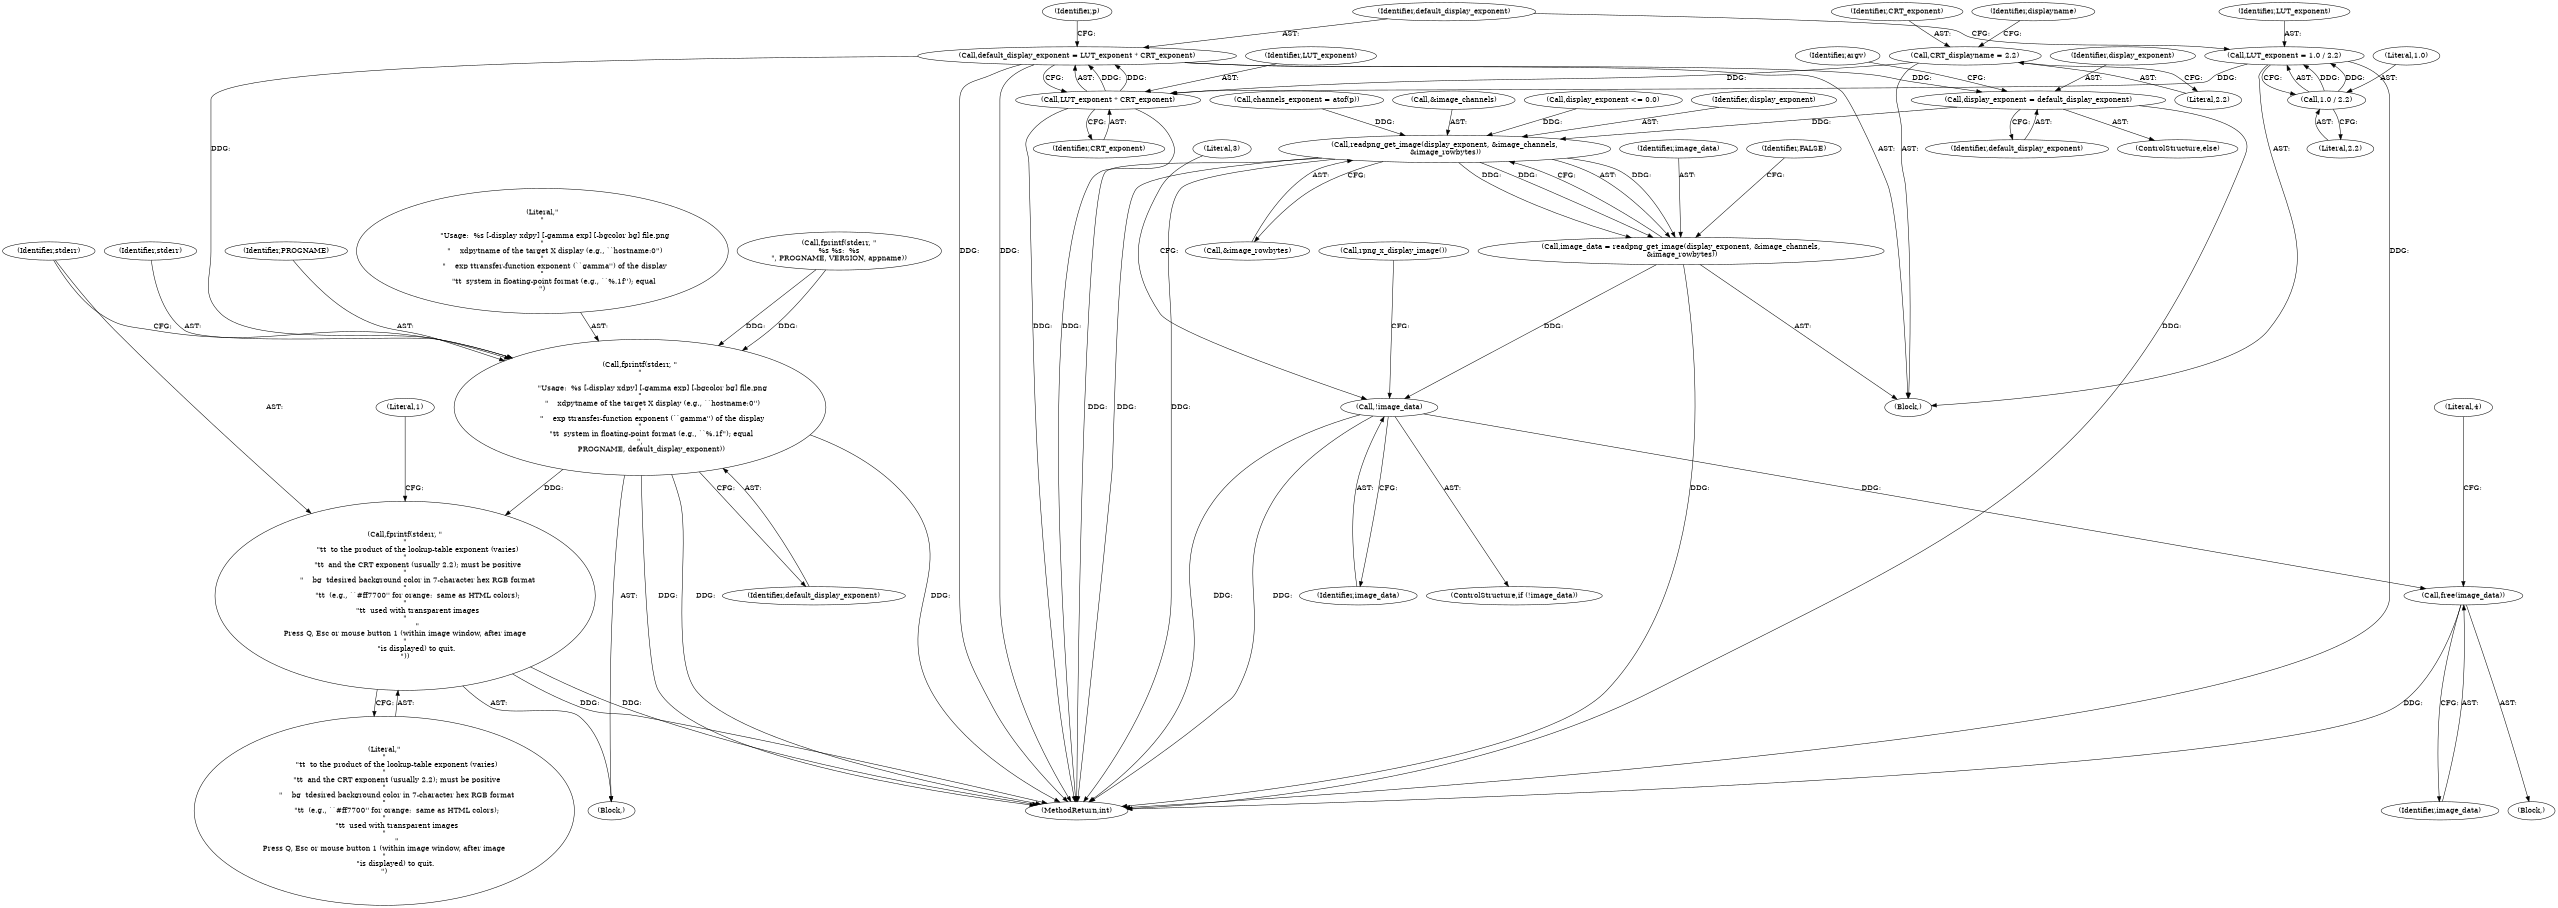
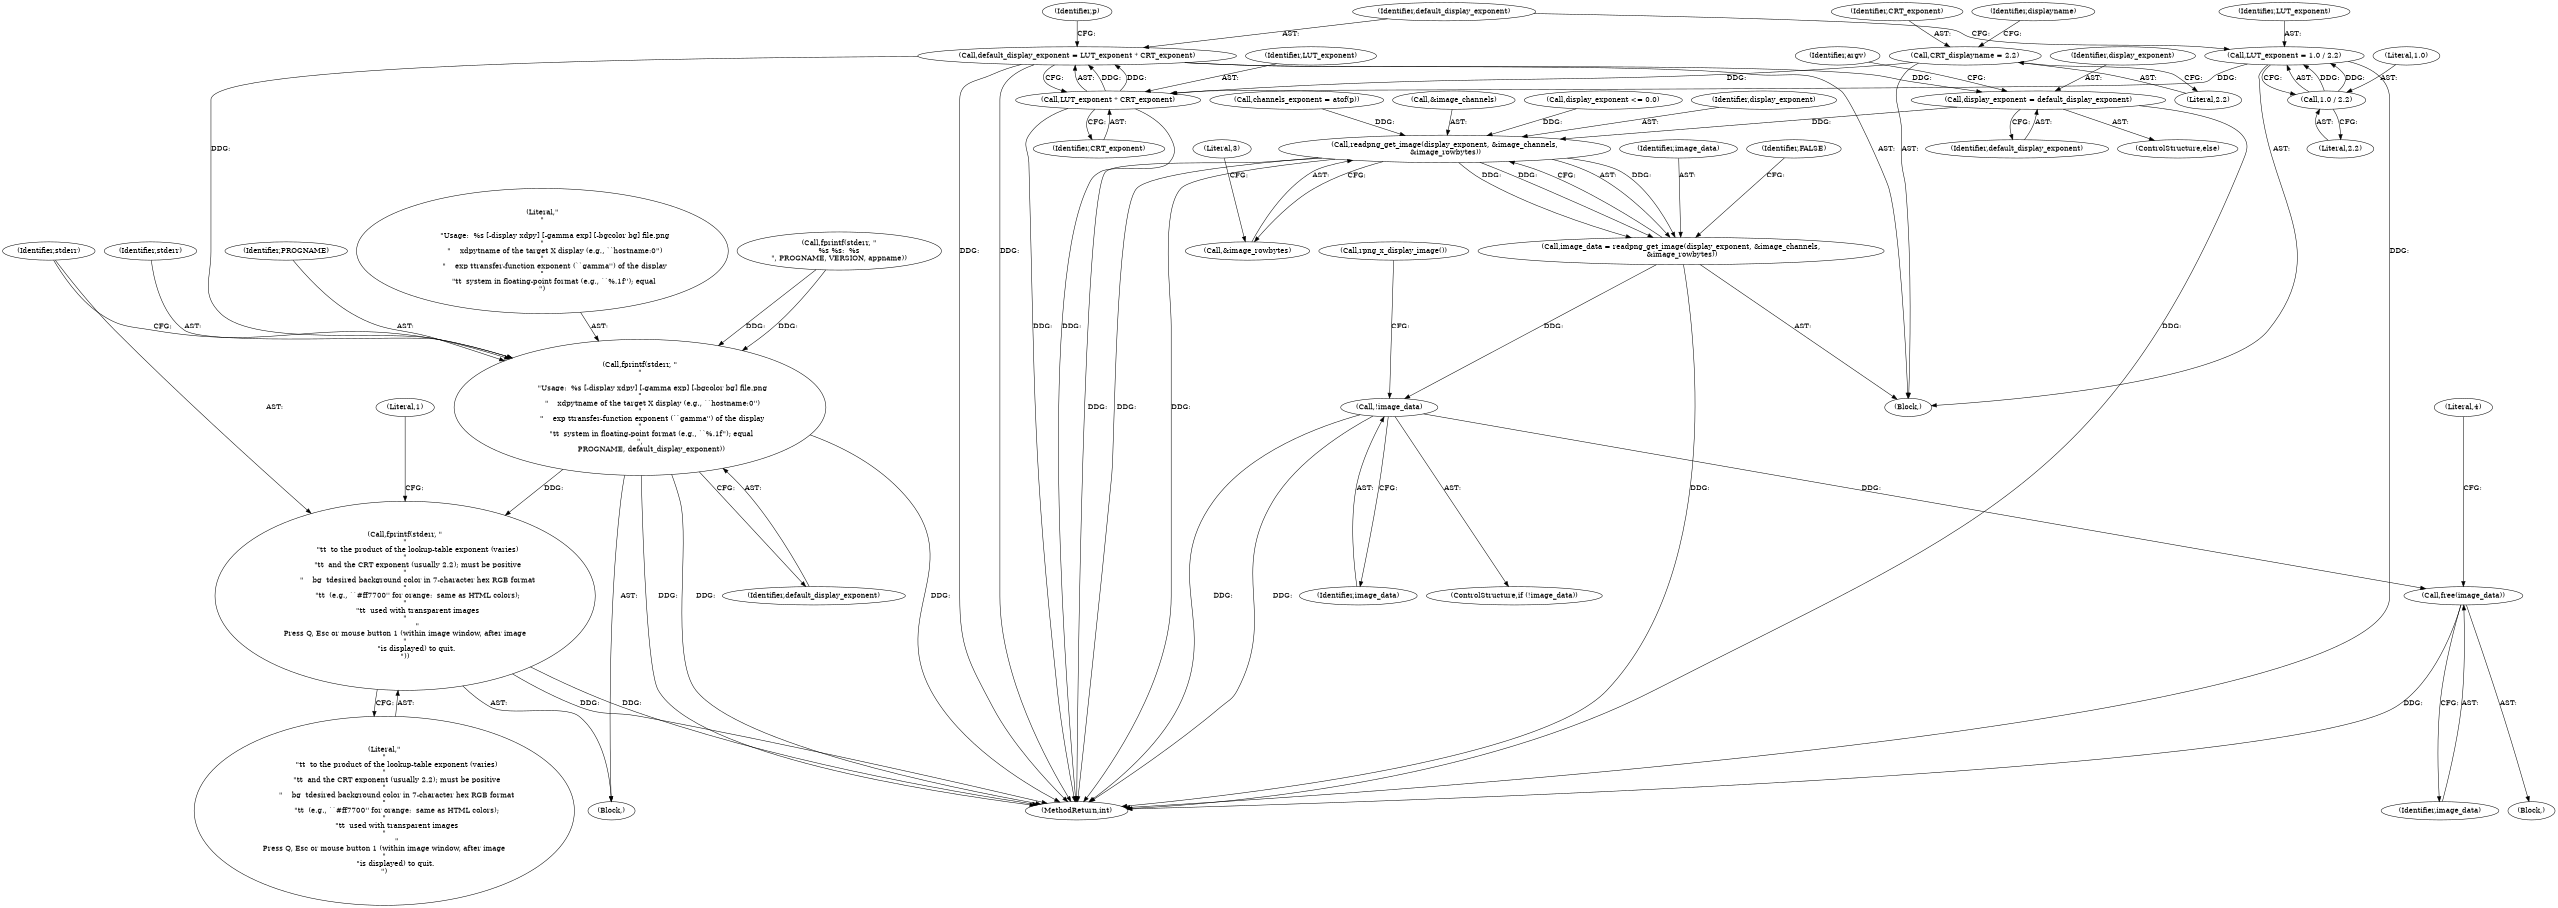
edge "(Literal,3)" -> "(Call,!image_data)": now "(Literal,3)" -> "(Call,&image_rowbytes)"
